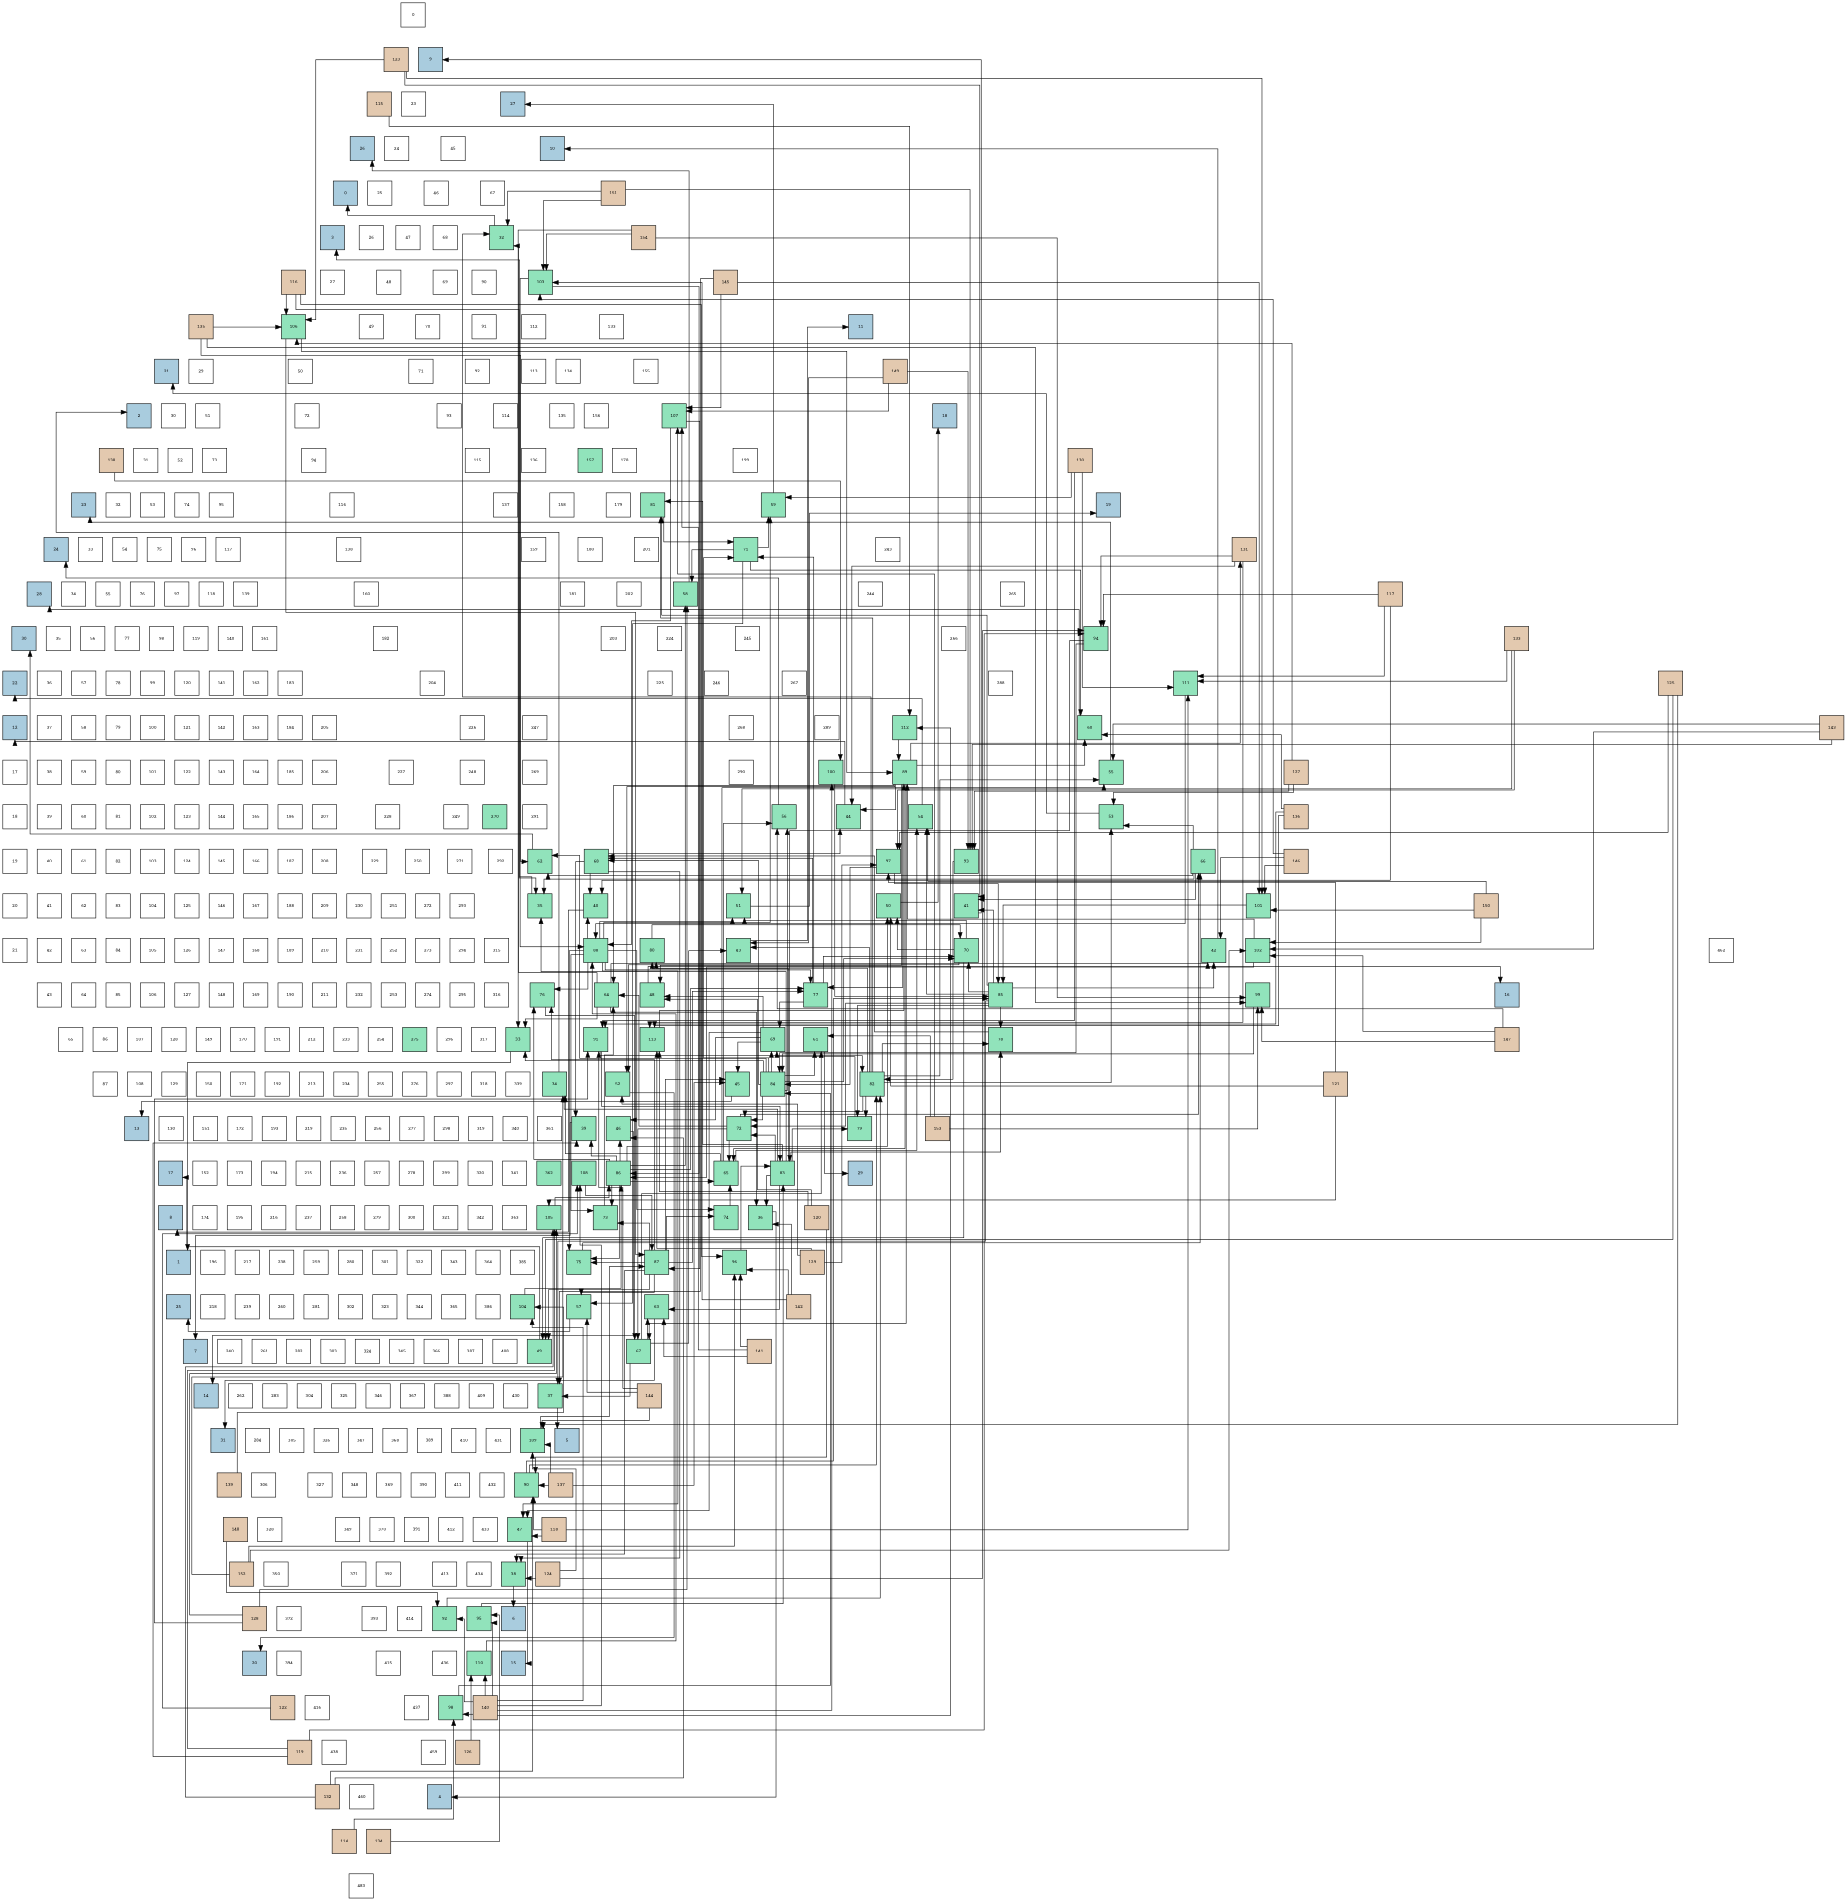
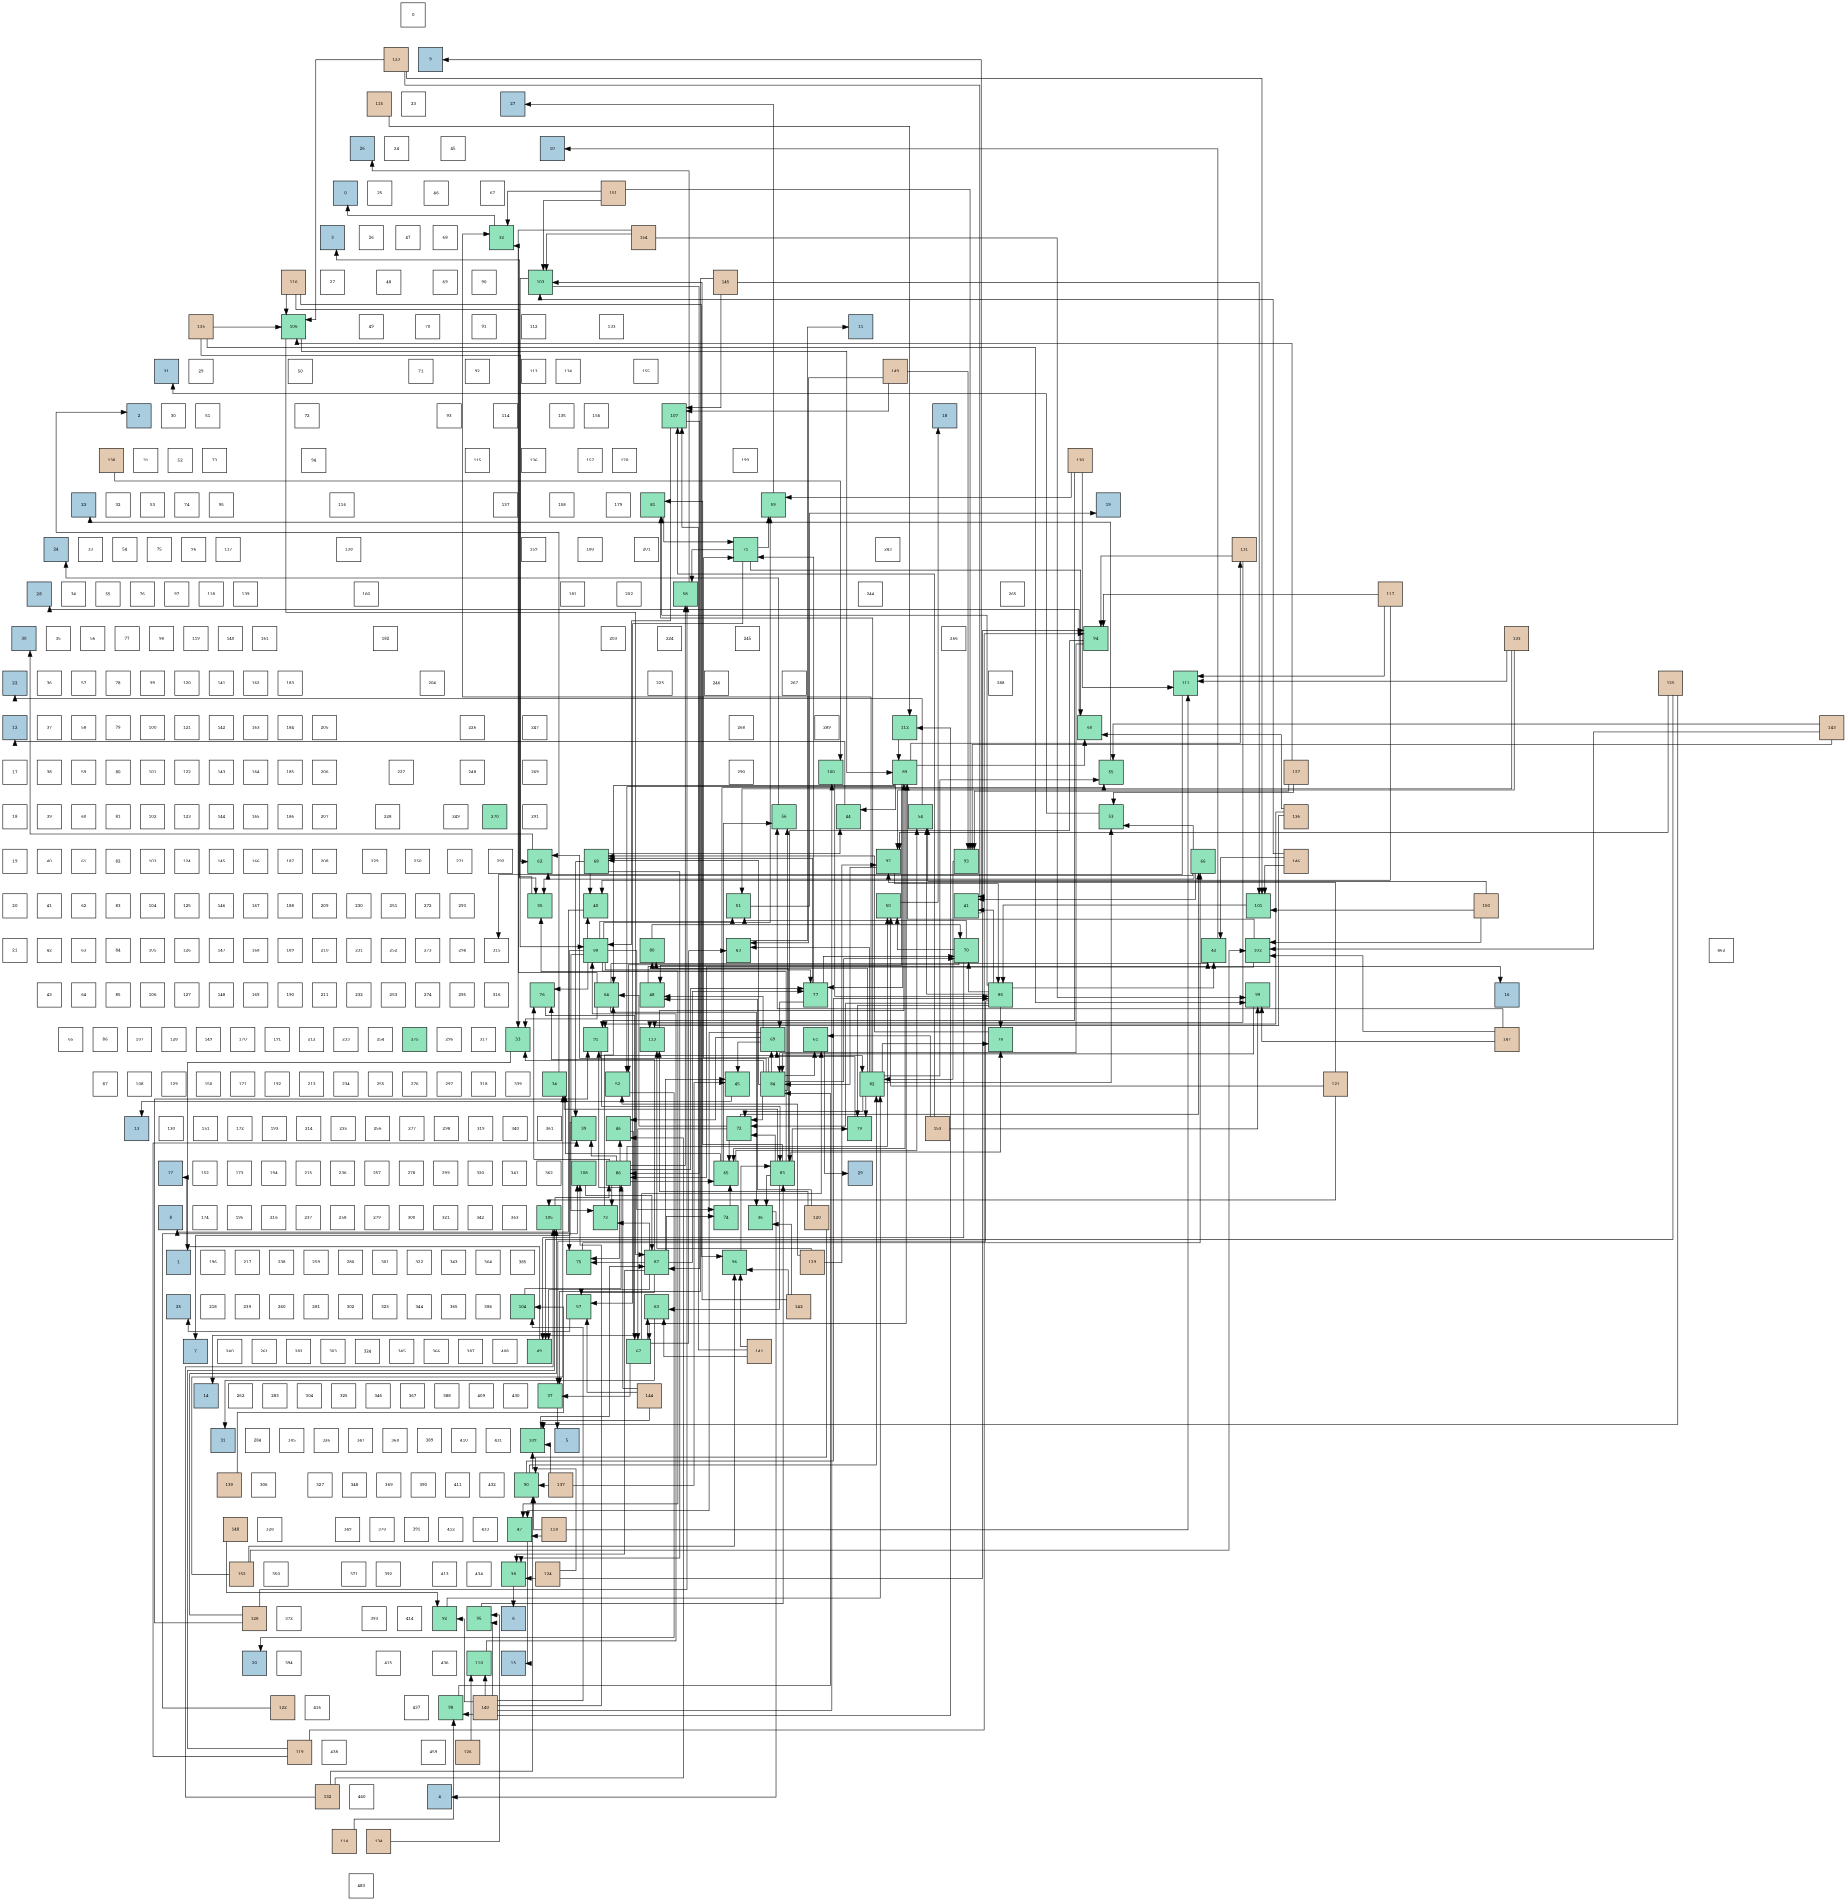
node "157": fillcolor #91e3bb -> #ffffff
edge "131" -> "44": removed
edge "111" -> "88": now "111" -> "315"
node "219": label "219" -> "214"
node "362": fillcolor #91e3bb -> #ffffff
